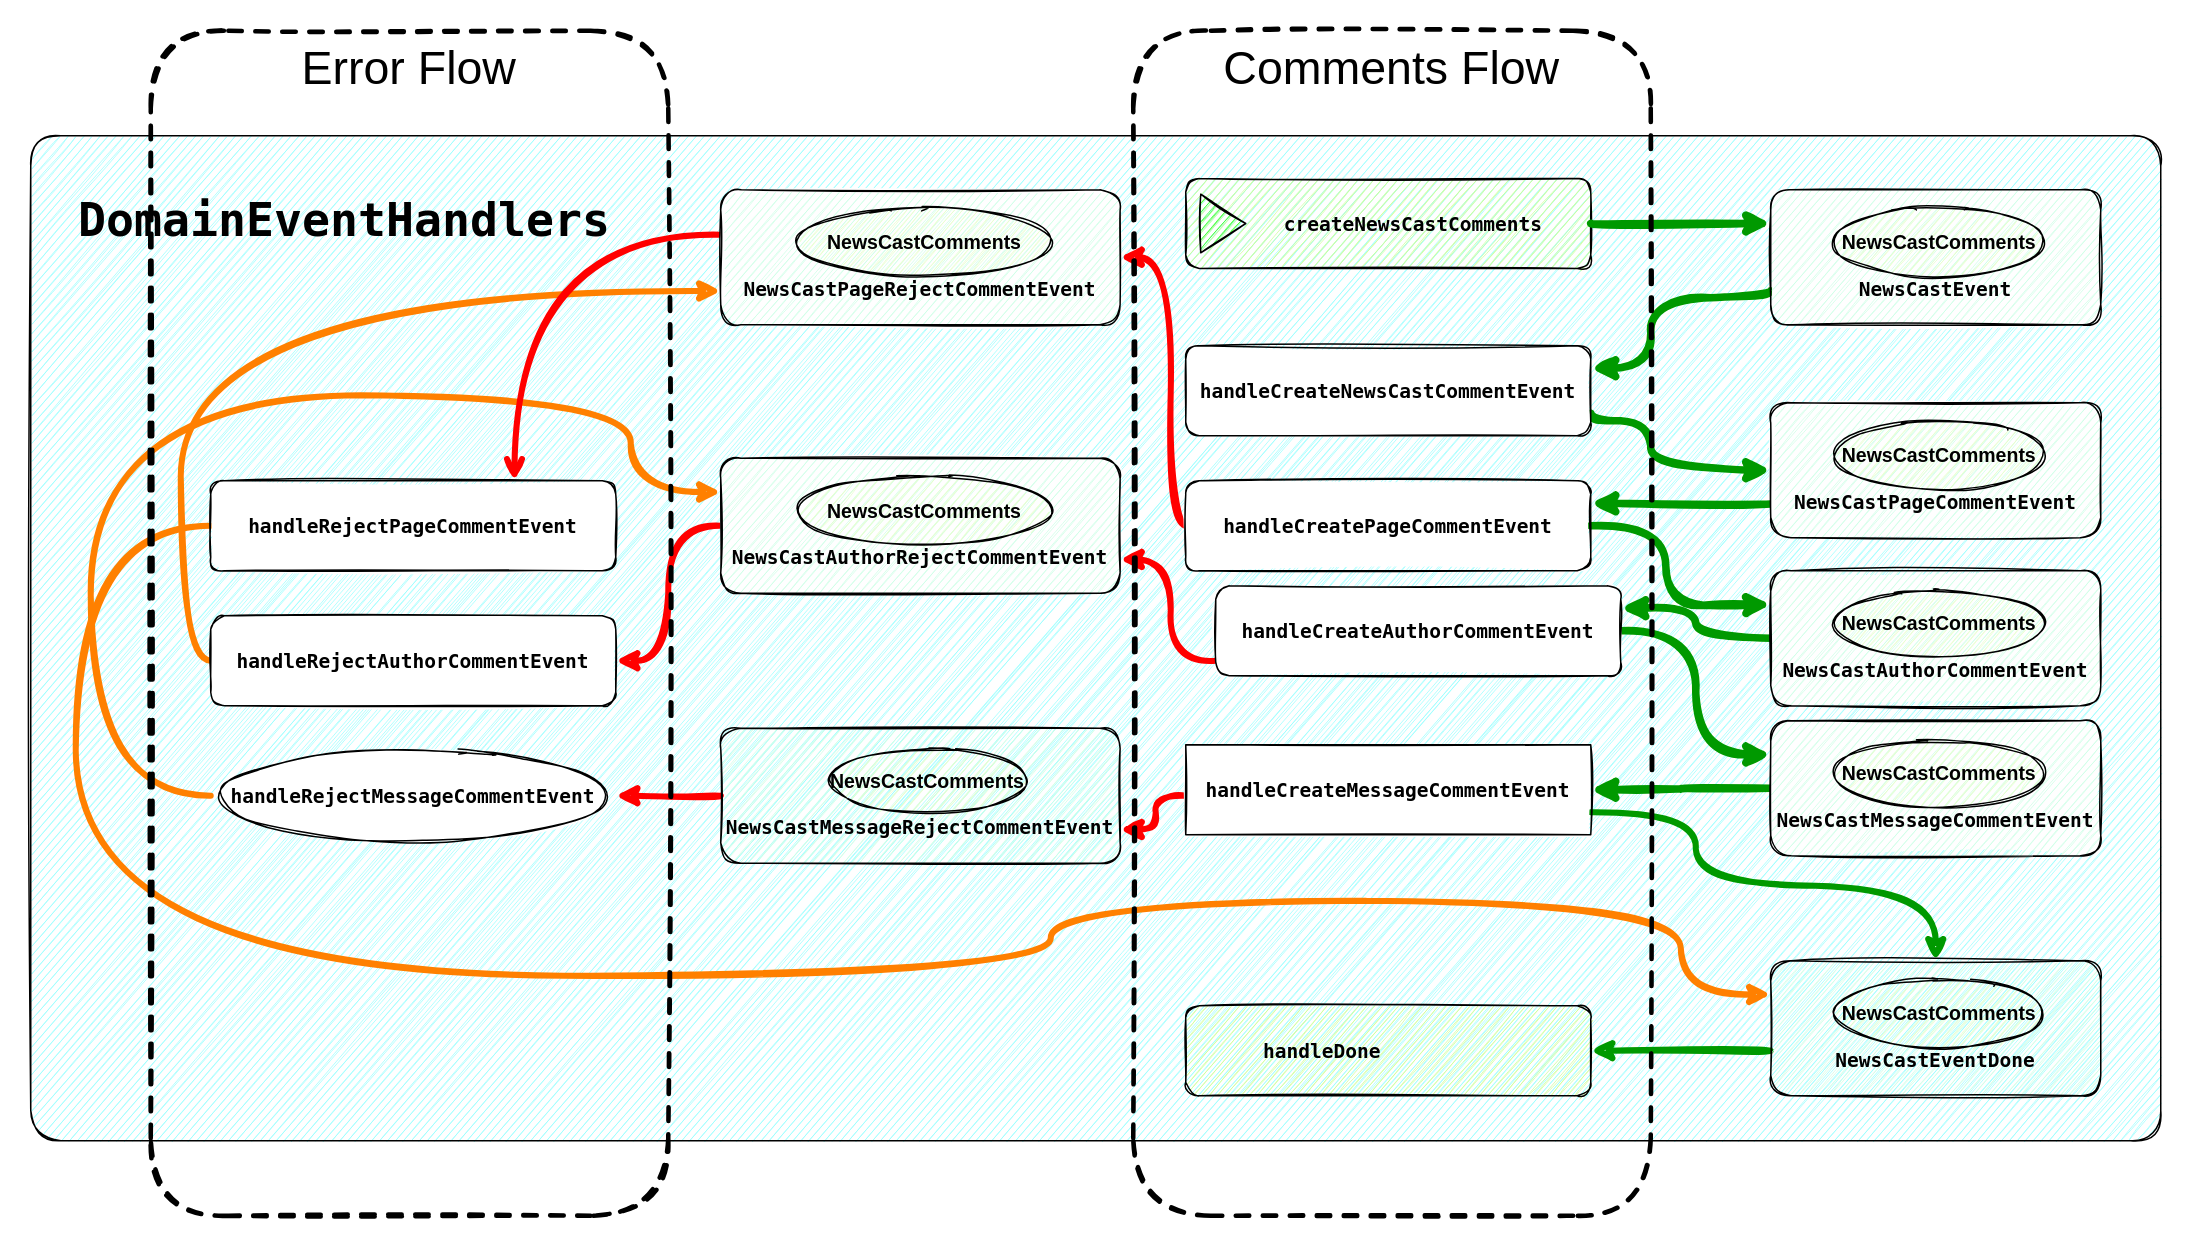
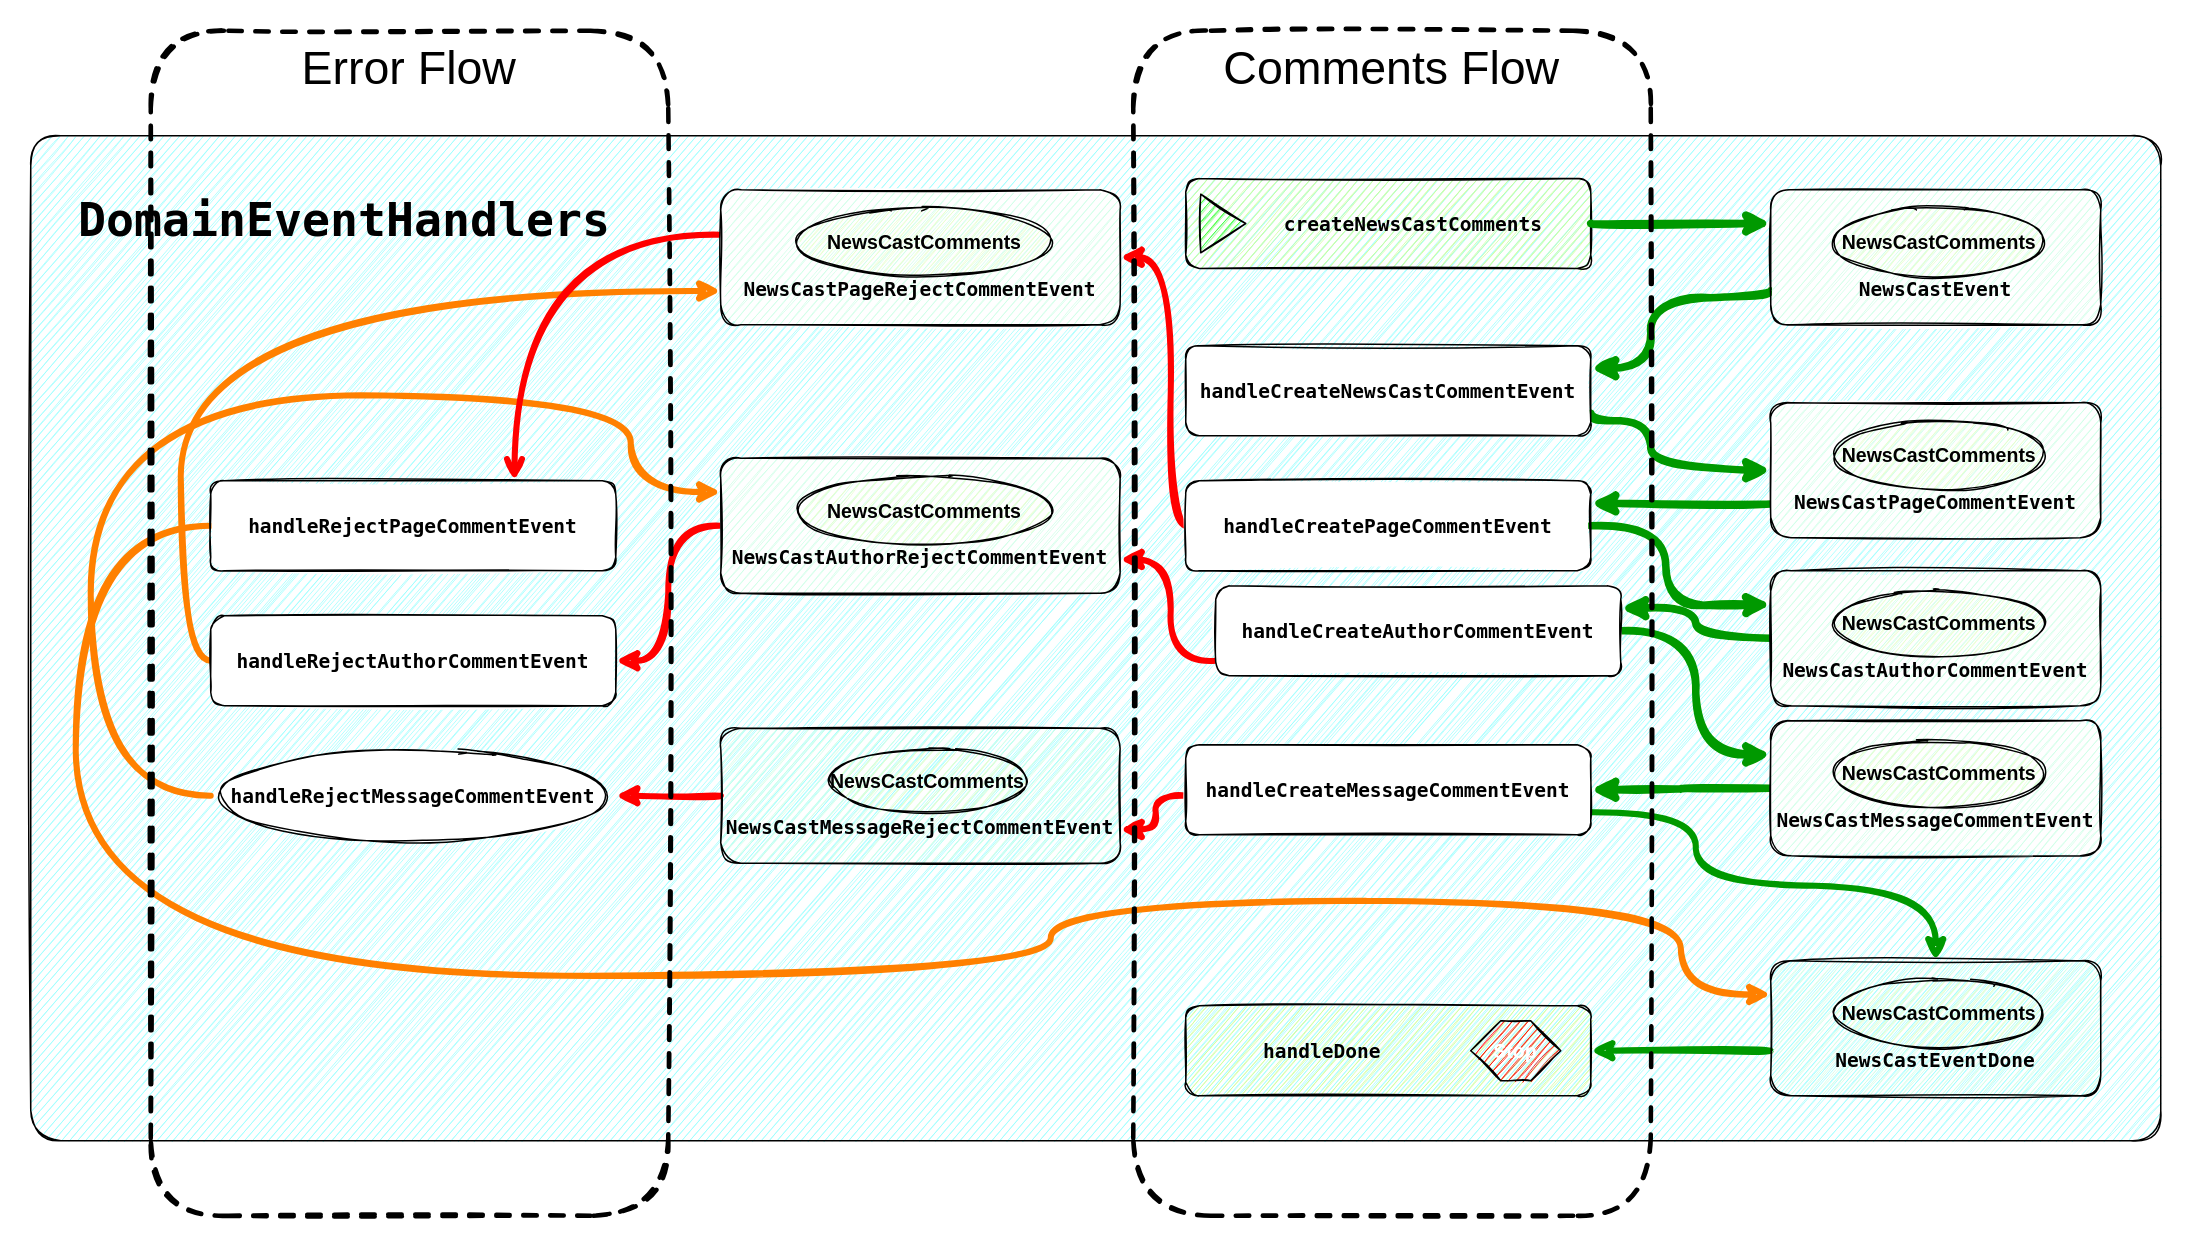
node "handleCreateMessageCommentEvent": shape rectangle -> rounded rectangle
node "Stop": added
